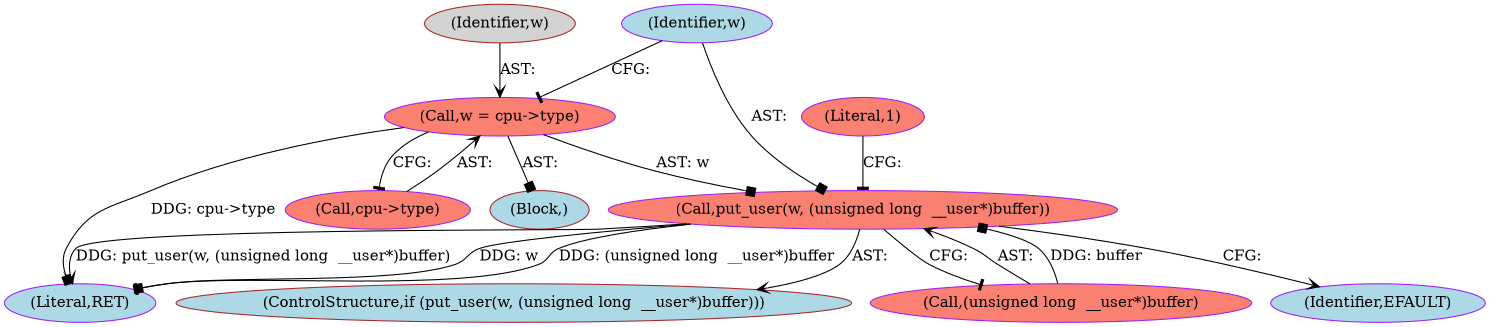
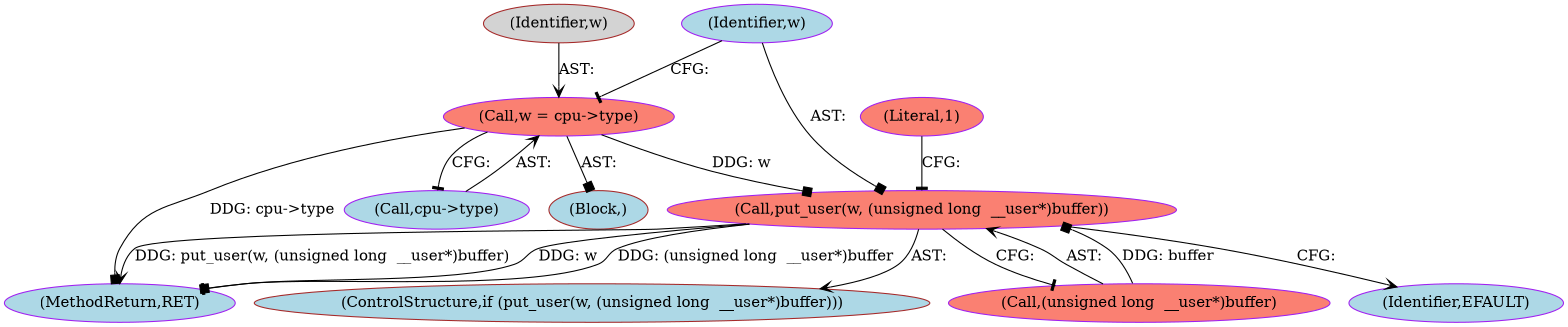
edge "(Call,w = cpu->type)" -> "(Call,put_user(w, (unsigned long  __user*)buffer))": label "AST: w" -> "DDG: w"
node "(Call,cpu->type)": fillcolor salmon -> lightblue
node "(Literal,RET)": label "(Literal,RET)" -> "(MethodReturn,RET)"
